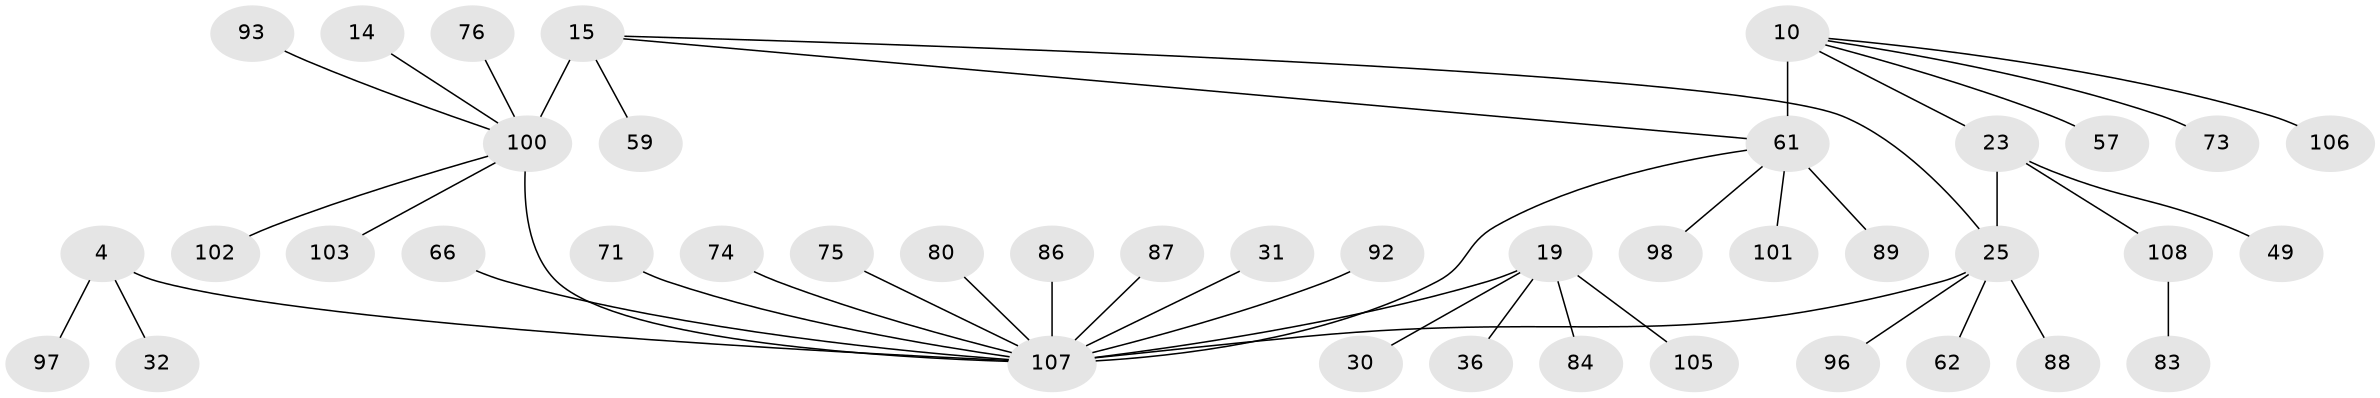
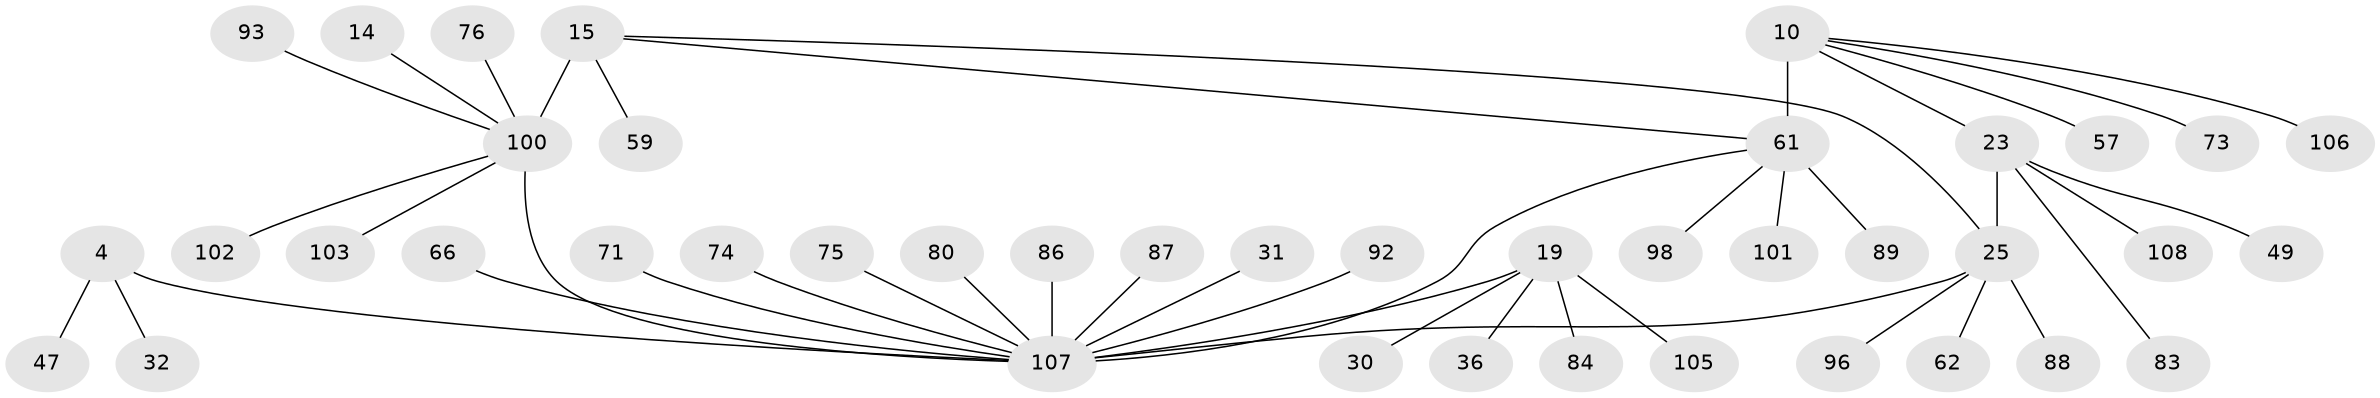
edge "108" -- "83": now "23" -- "83"
node "97": label "97" -> "47"
